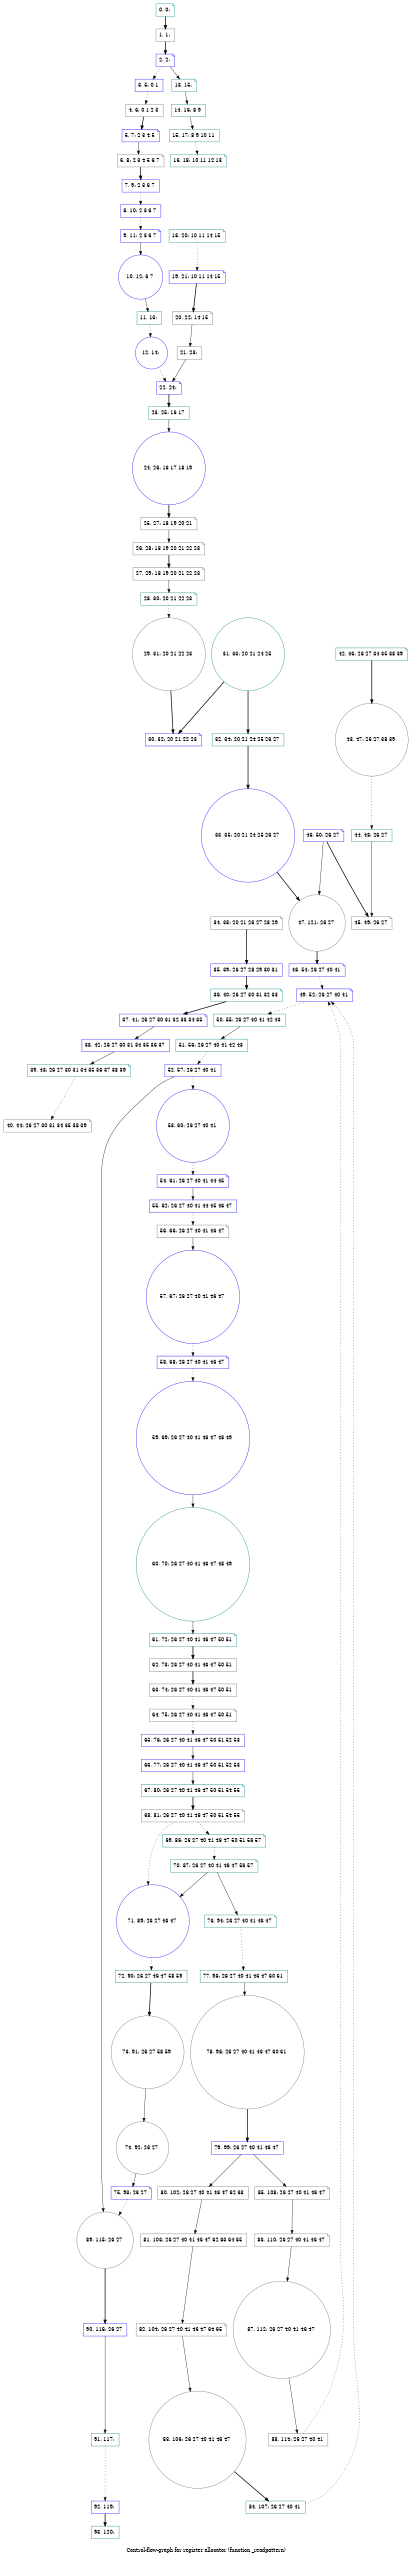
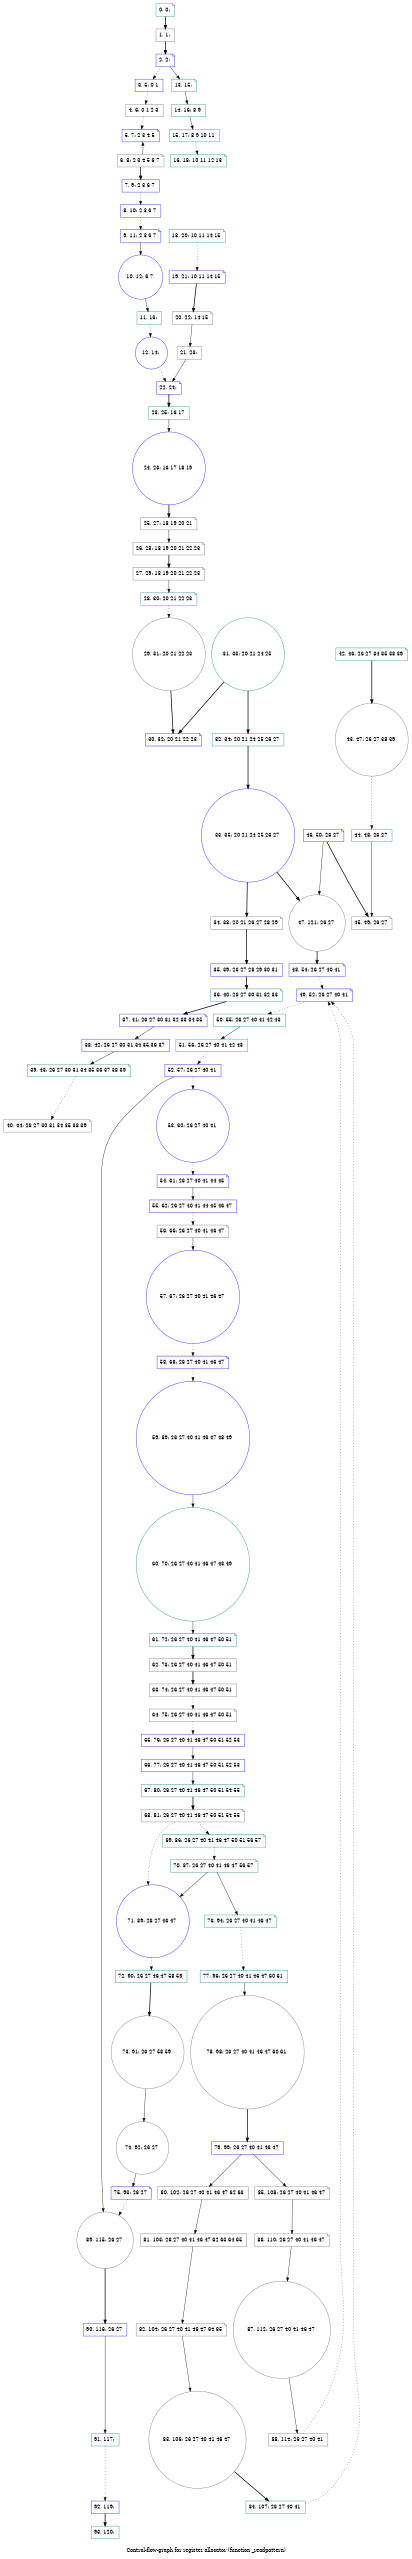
edge "4, 6: 0 1 2 3" -> "5, 7: 2 3 4 5": style bold -> dotted
edge "5, 7: 2 3 4 5" -> "6, 8: 2 3 4 5 6 7": reversed
edge "33, 35: 20 21 24 25 26 27" -> "34, 38: 20 21 26 27 28 29": added
